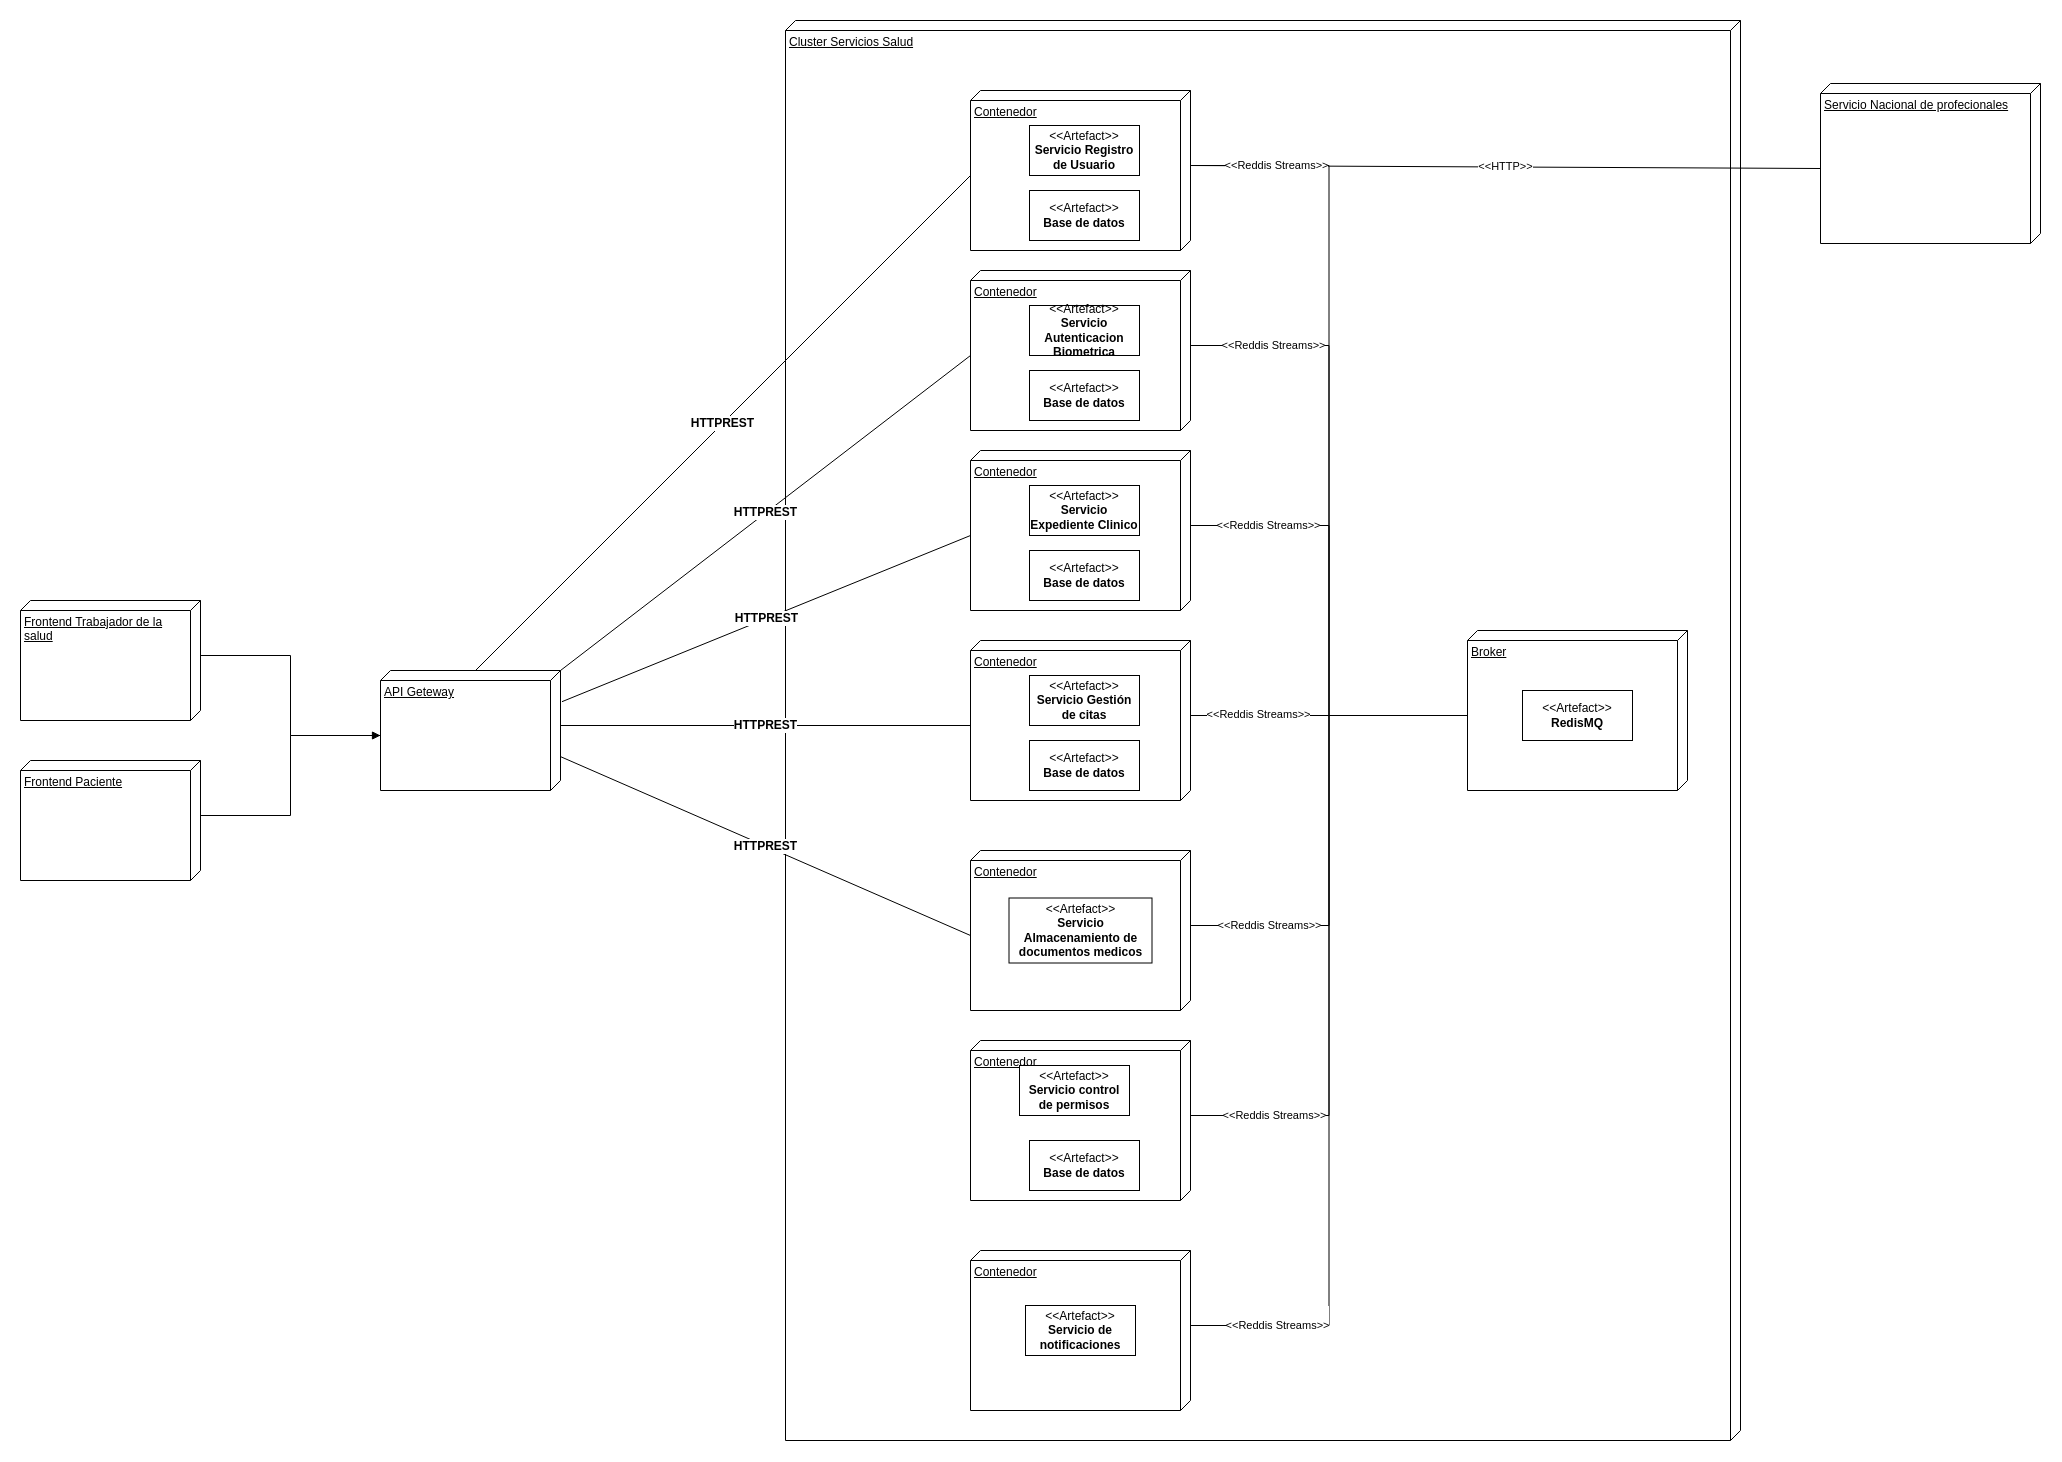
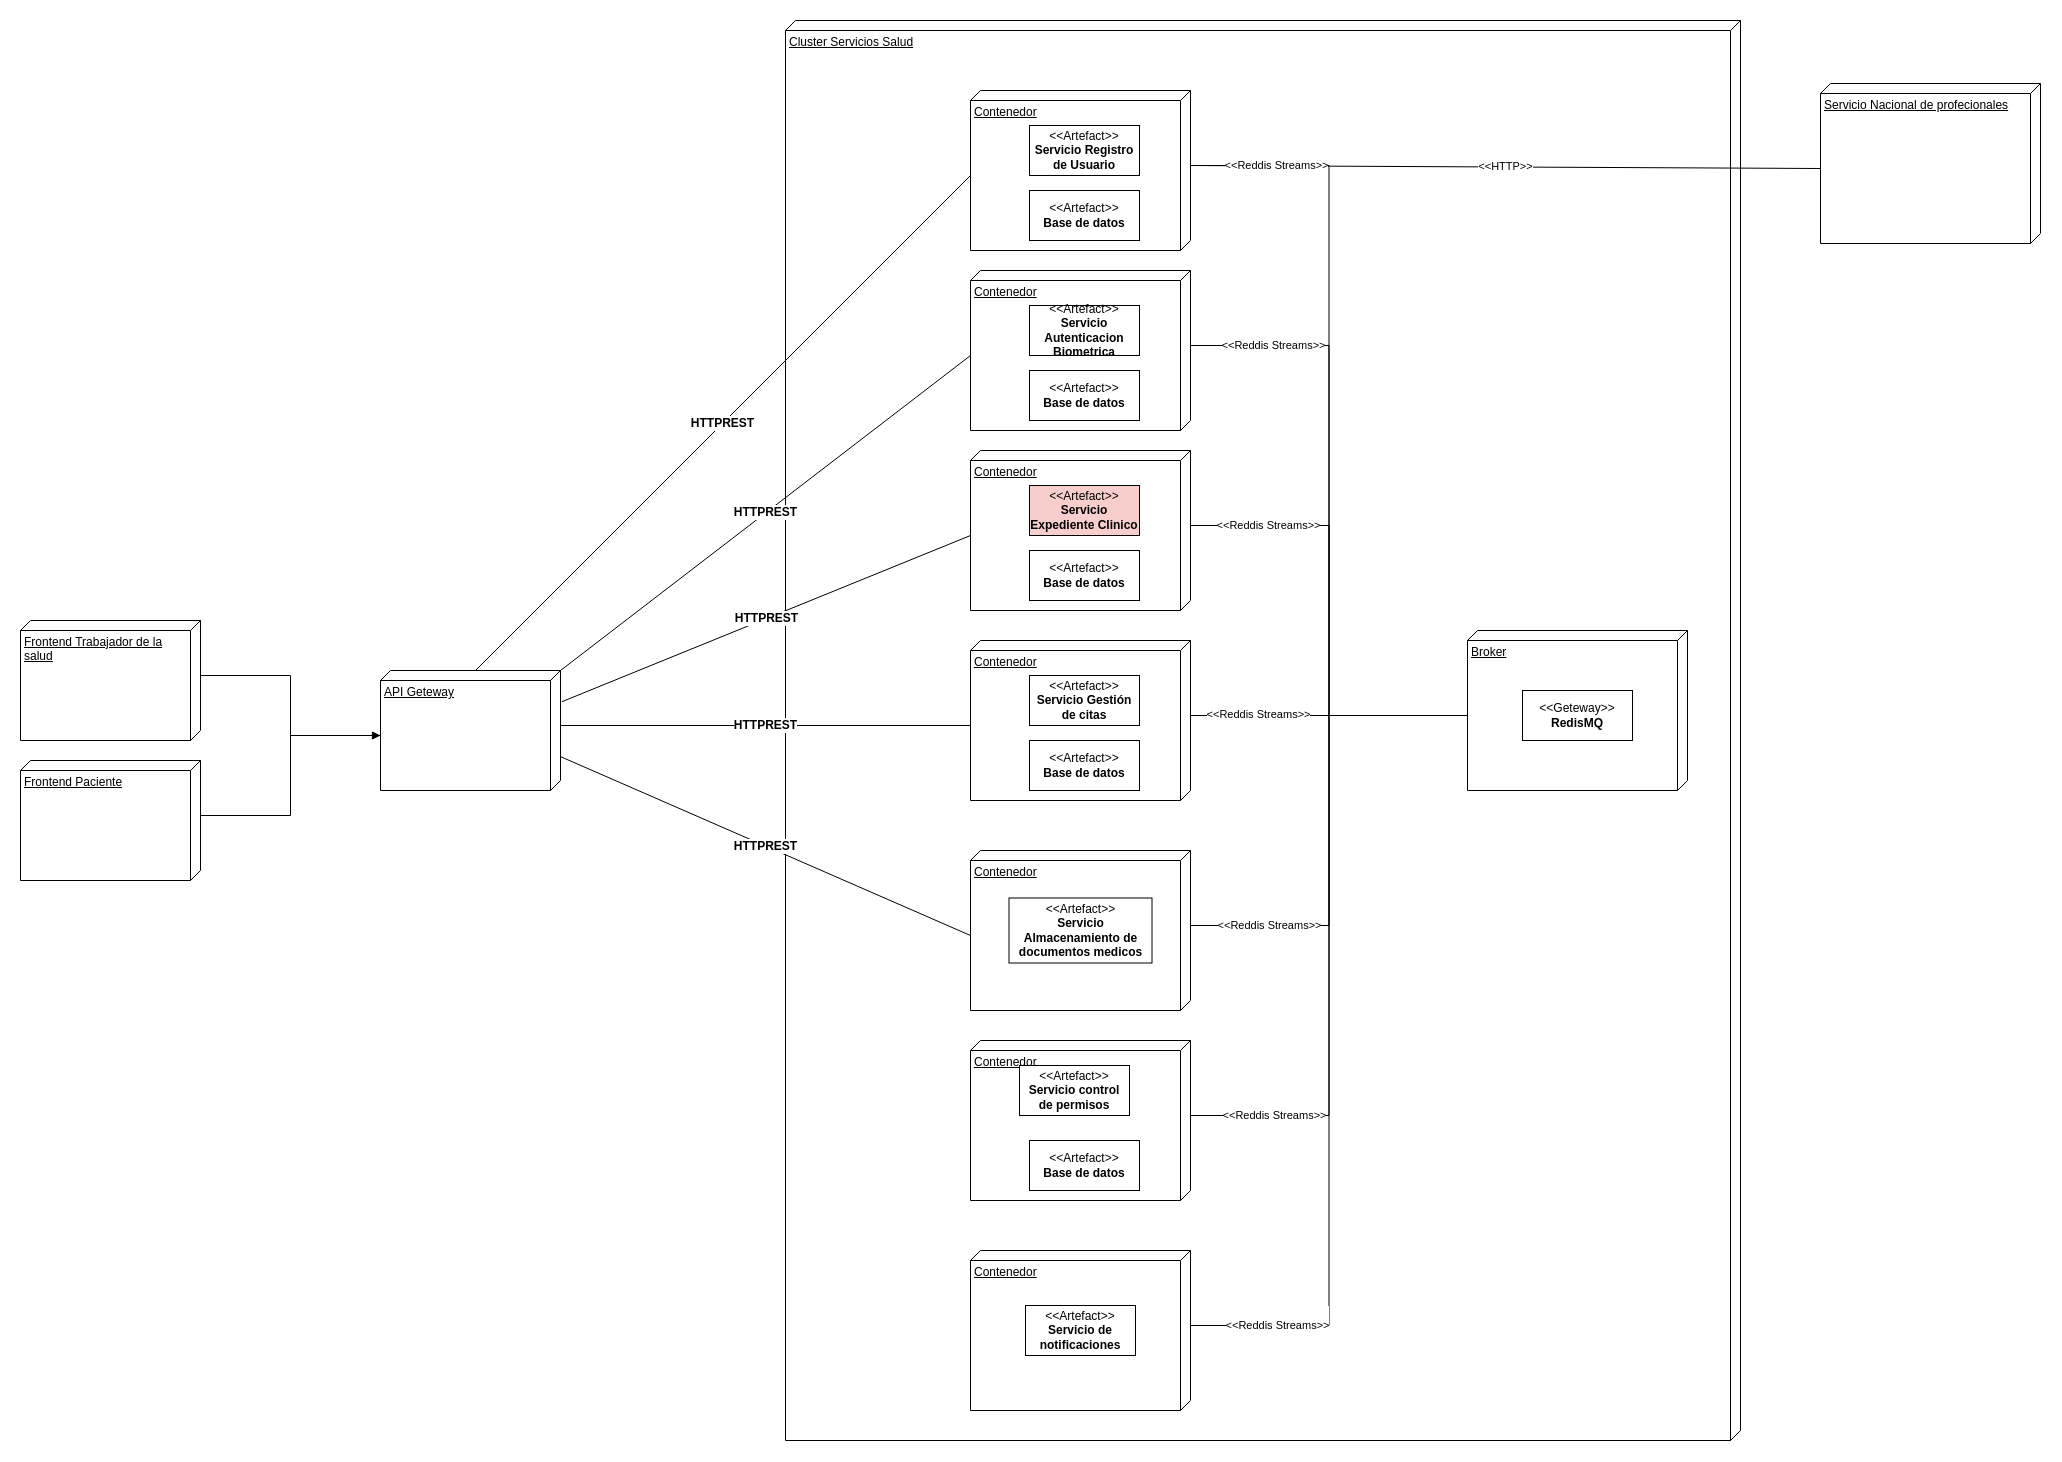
node "<<Artefact>> Servicio Expediente Clinico": fillcolor #ffffff -> #f8cecc
node "Frontend Trabajador de la salud": moved (111, 661) -> (111, 681)
node "<<Artefact>> RedisMQ": label "<<Artefact>> RedisMQ" -> "<<Geteway>> RedisMQ"
